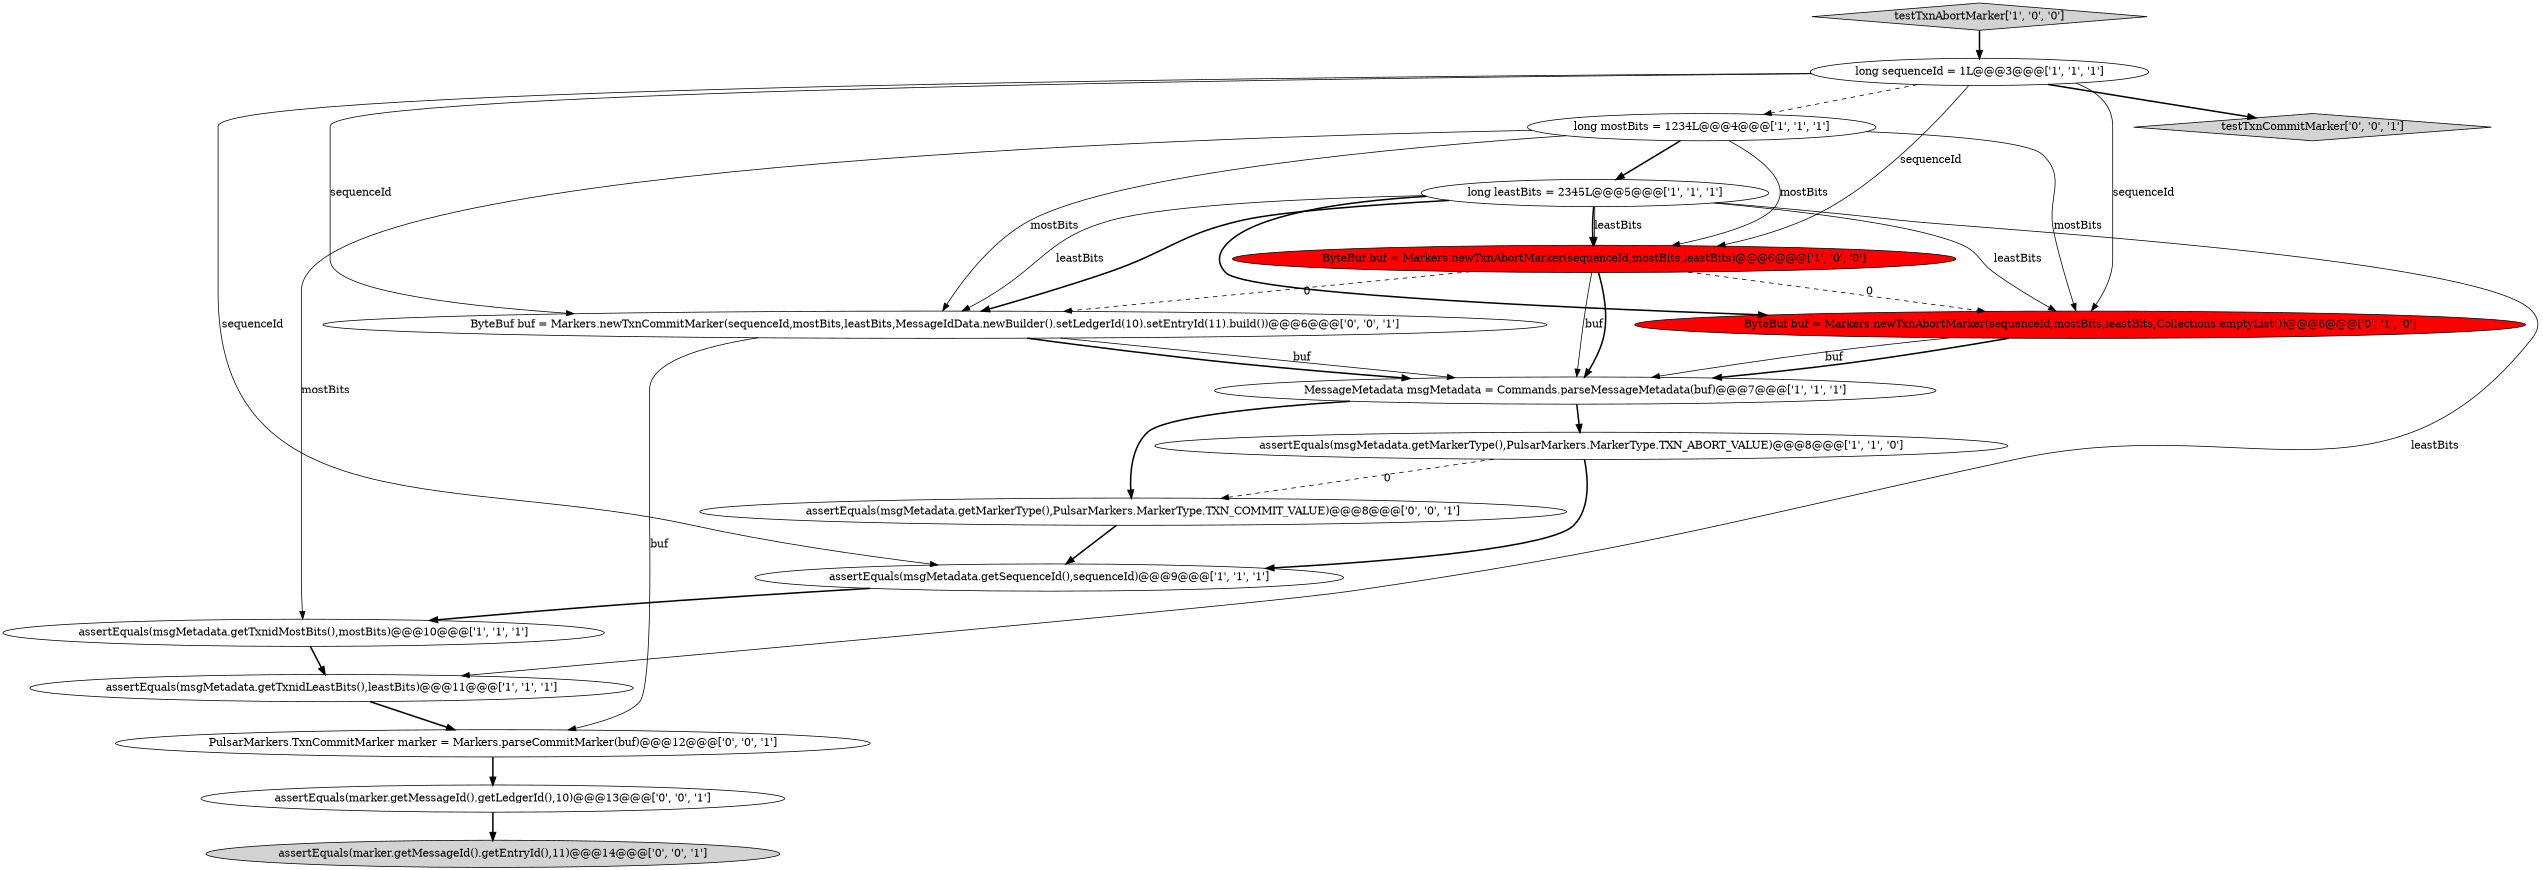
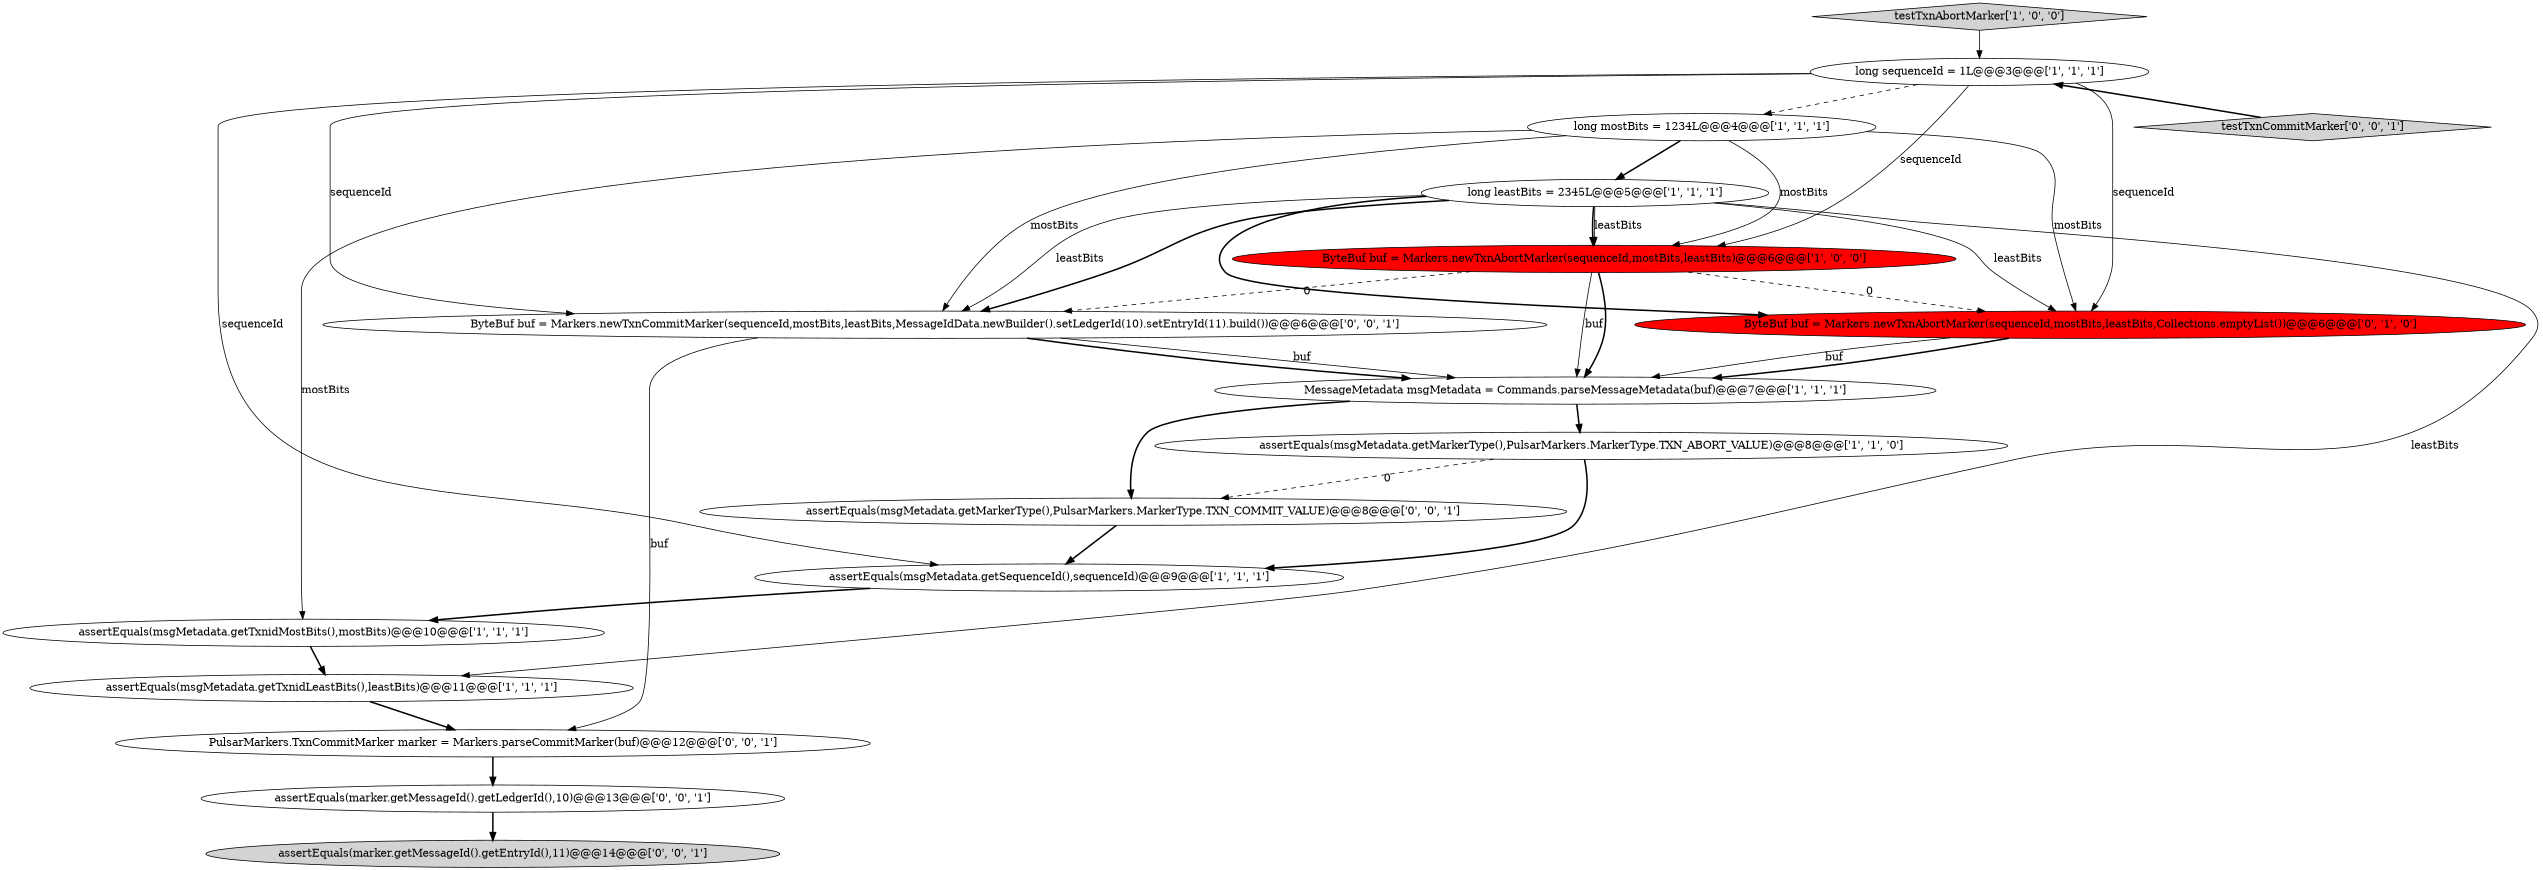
edge "testTxnAbortMarker['1', '0', '0']" -> "long sequenceId = 1L@@@3@@@['1', '1', '1']": style bold -> solid
edge "long sequenceId = 1L@@@3@@@['1', '1', '1']" -> "testTxnCommitMarker['0', '0', '1']": reversed
